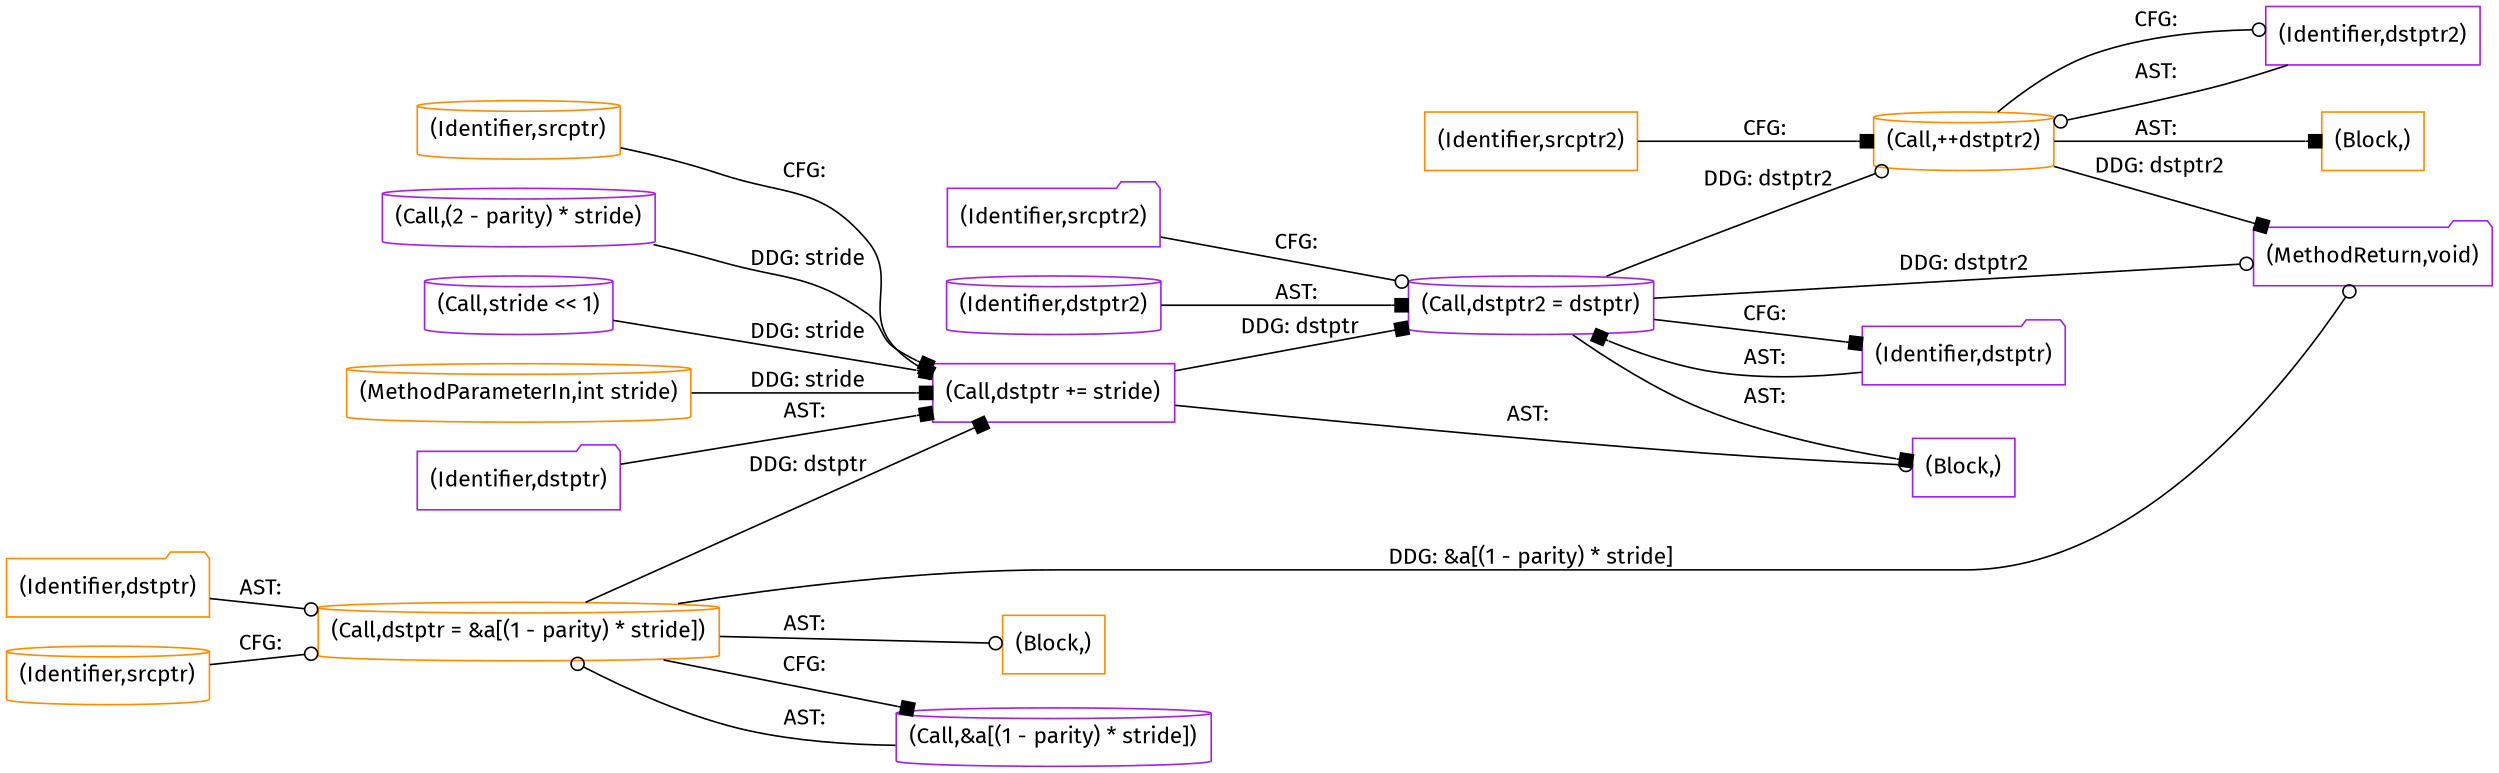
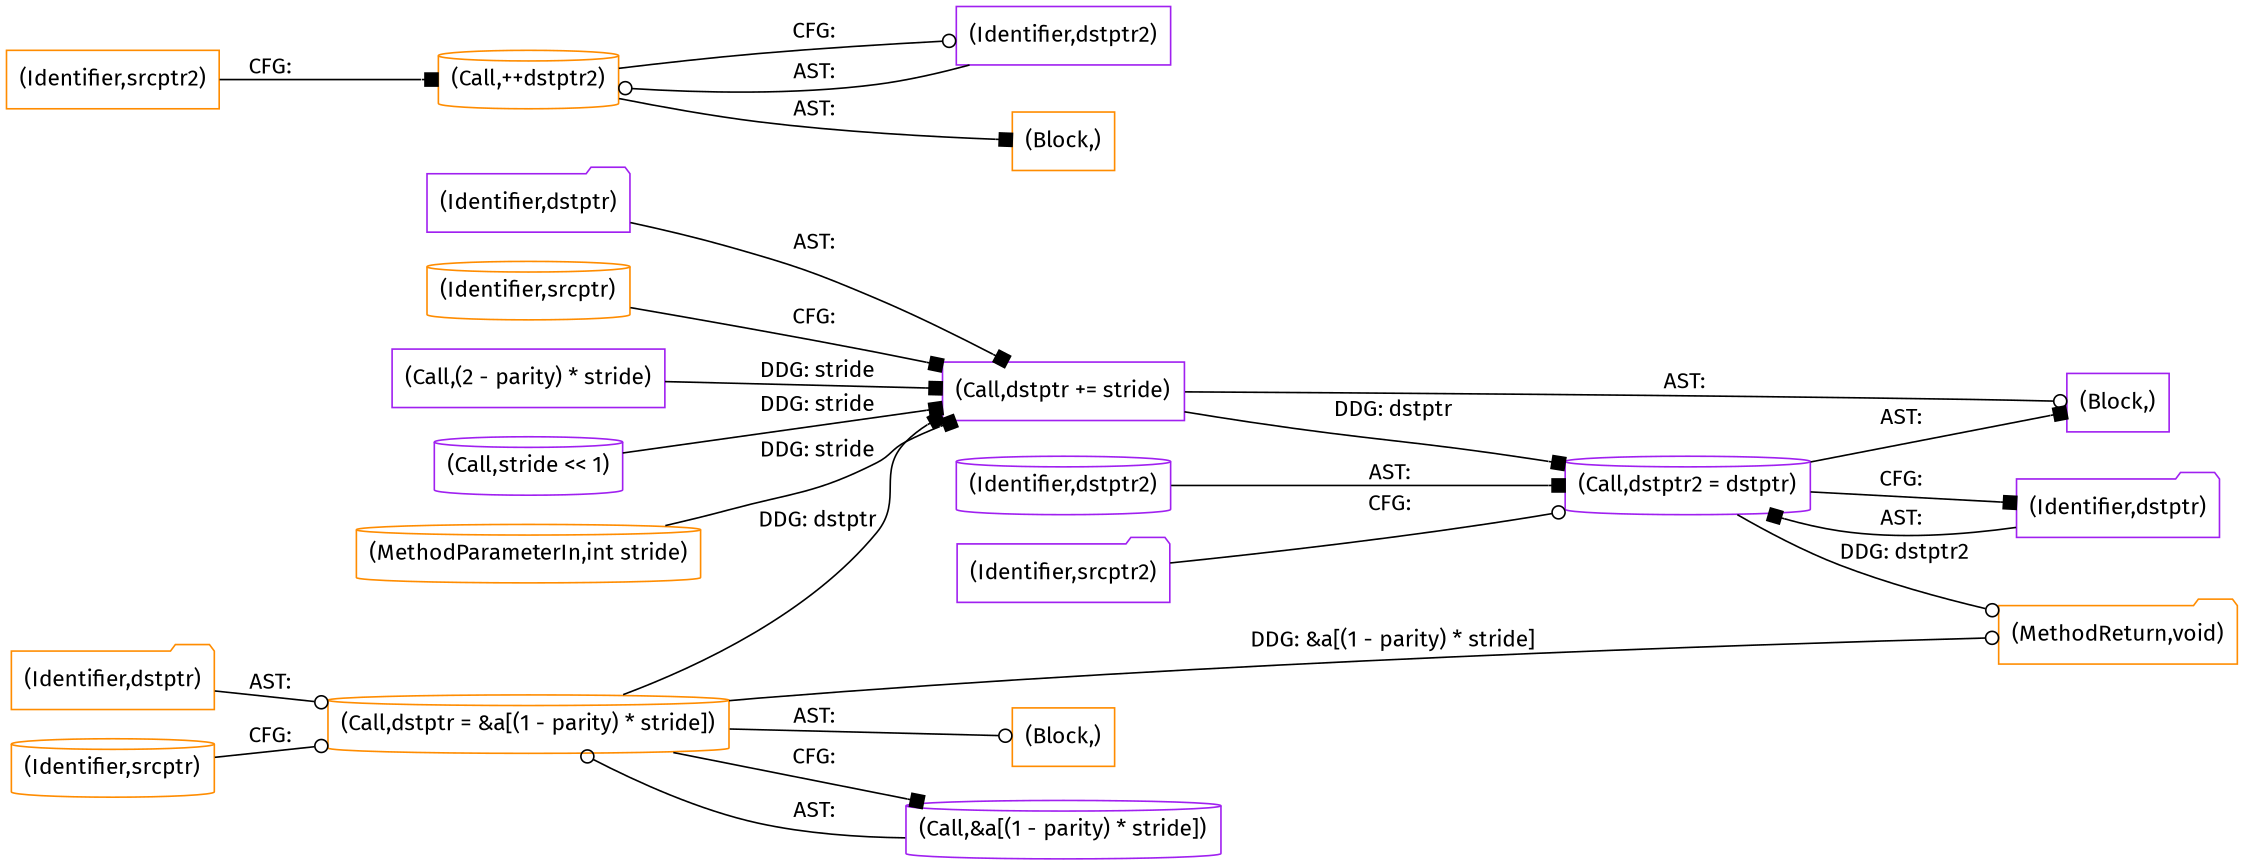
edge "(Call,++dstptr2)" -> "(MethodReturn,void)": removed, label "DDG: dstptr2"
node "(Call,(2 - parity) * stride)": shape cylinder -> box
edge "(Call,dstptr2 = dstptr)" -> "(Call,++dstptr2)": removed, label "DDG: dstptr2"
node "(MethodReturn,void)": color purple -> darkorange
